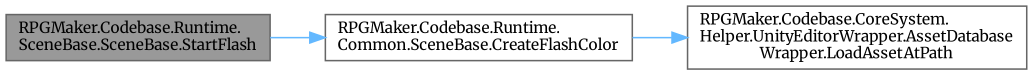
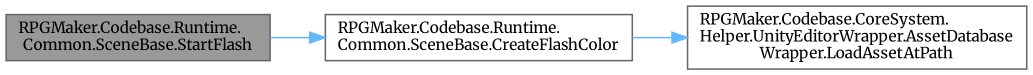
node "RPGMaker.Codebase.Runtime. SceneBase.SceneBase.StartFlash": label "RPGMaker.Codebase.Runtime. SceneBase.SceneBase.StartFlash" -> "RPGMaker.Codebase.Runtime. Common.SceneBase.StartFlash"
